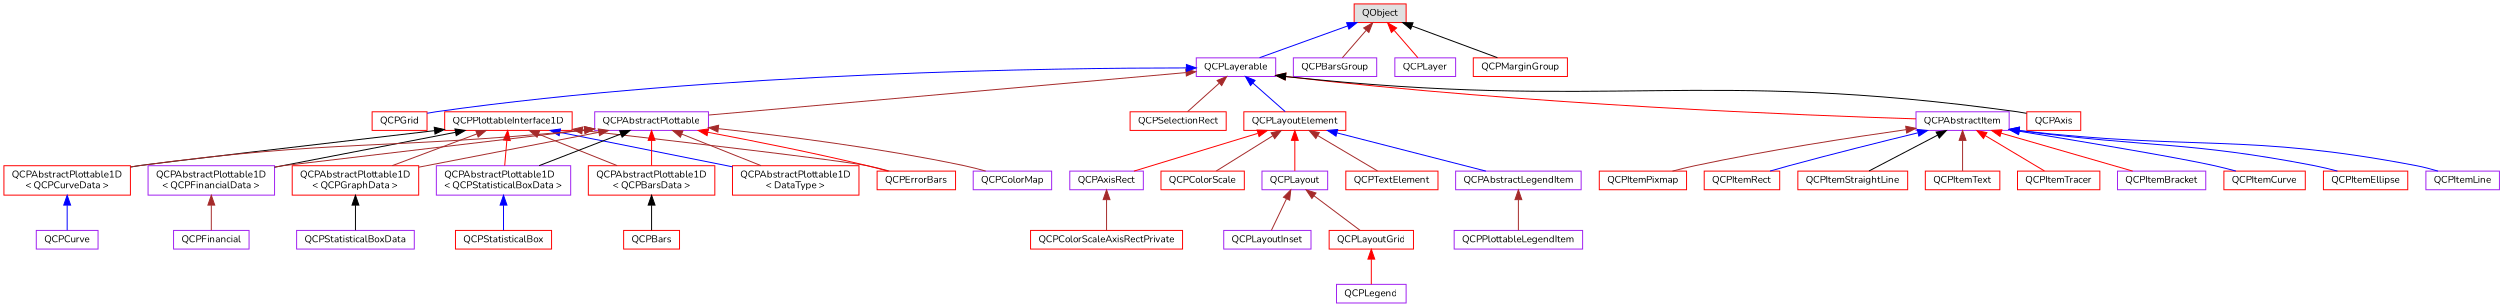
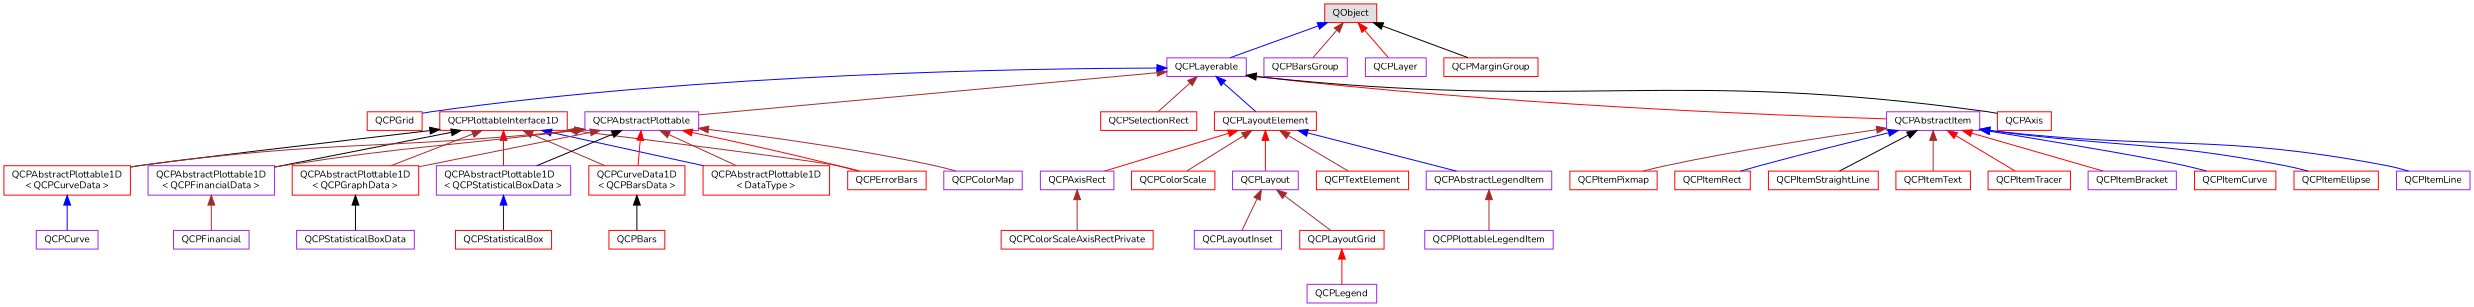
node "QCPAbstractPlottable1D < QCPBarsData >": label "QCPAbstractPlottable1D < QCPBarsData >" -> "QCPCurveData1D < QCPBarsData >"
